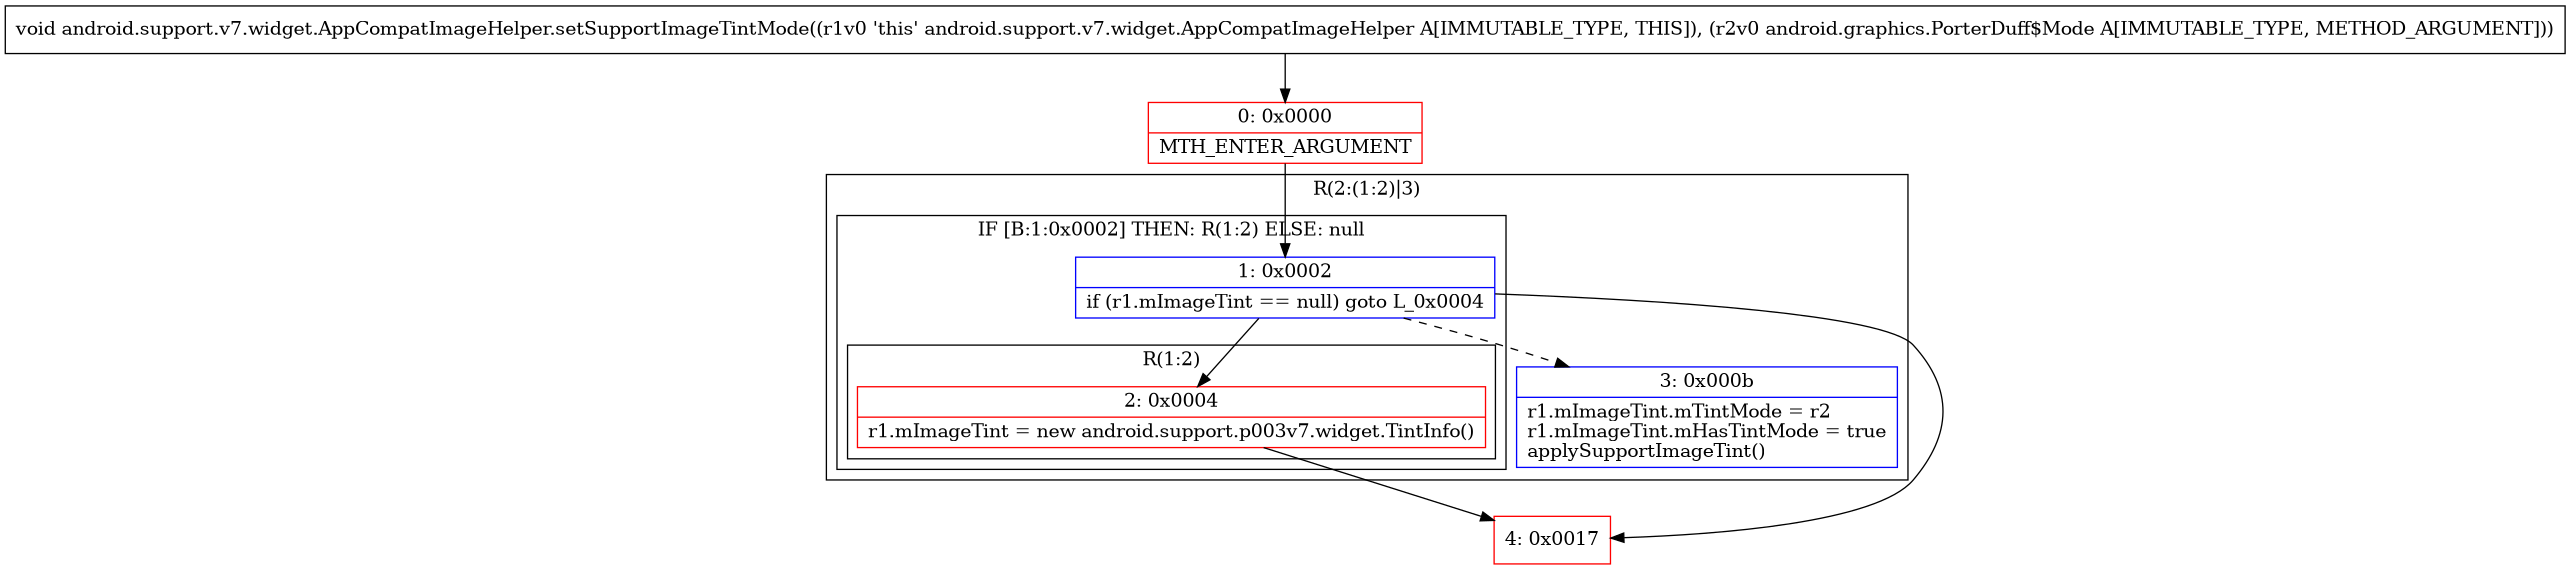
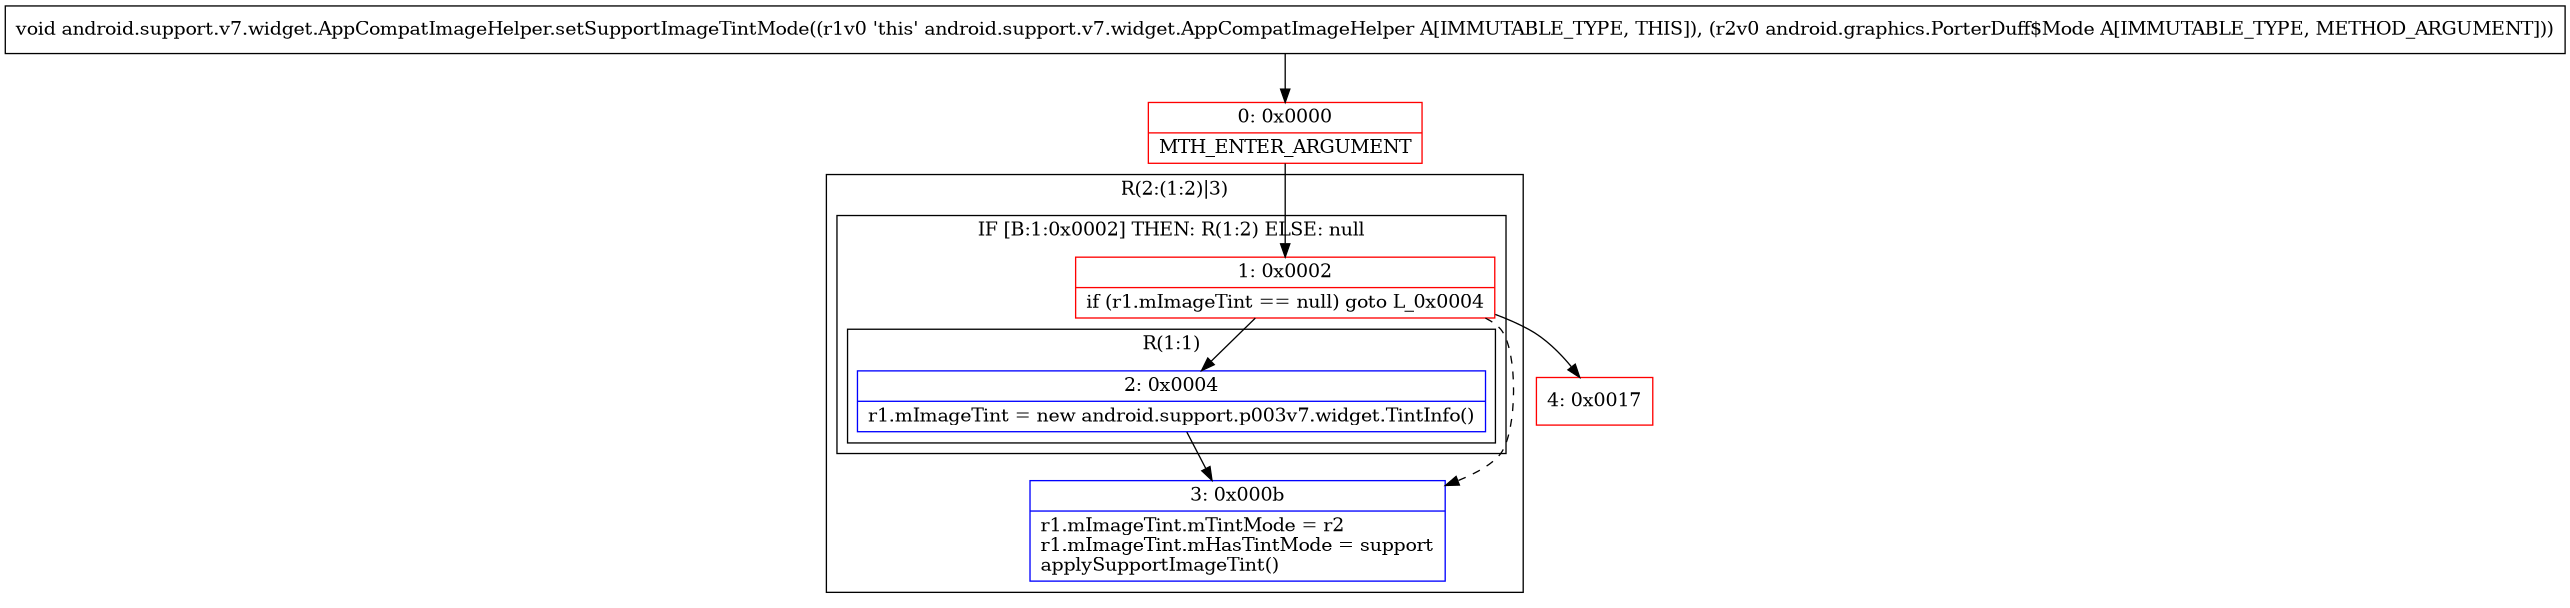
node "1: 0x0002": color blue -> red
cluster "R(1:2)": label "R(1:2)" -> "R(1:1)"
node "2: 0x0004": color red -> blue
node "3: 0x000b": text "r1.mImageTint.mHasTintMode = true" -> "r1.mImageTint.mHasTintMode = support"
edge "2: 0x0004" -> "4: 0x0017": now "2: 0x0004" -> "3: 0x000b"
